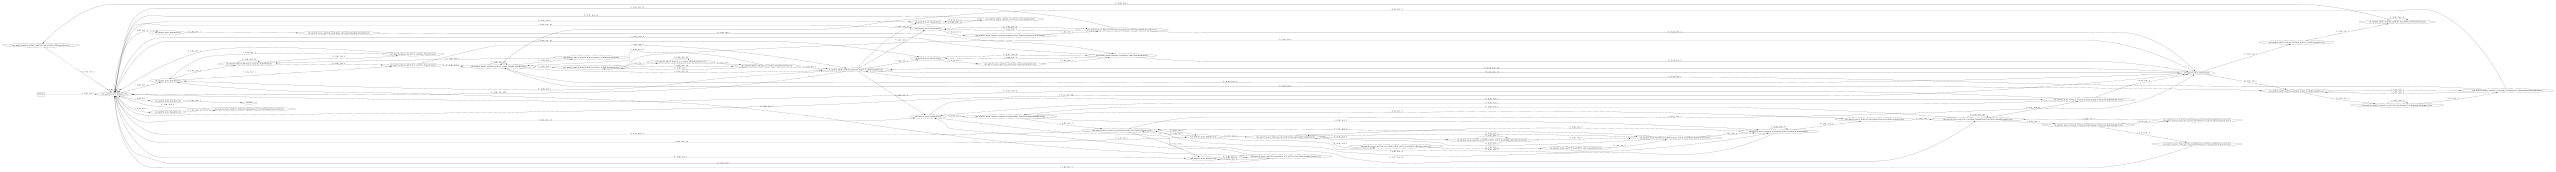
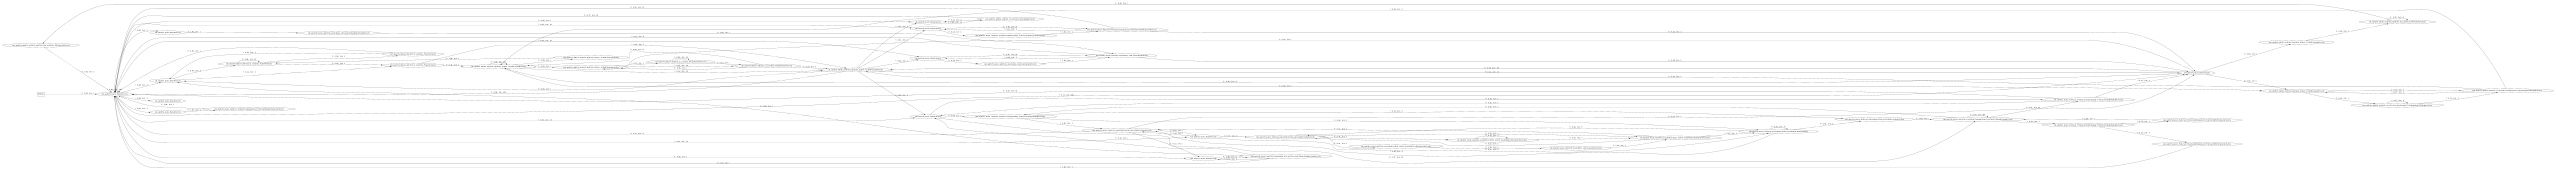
node "TERMINAL": removed
